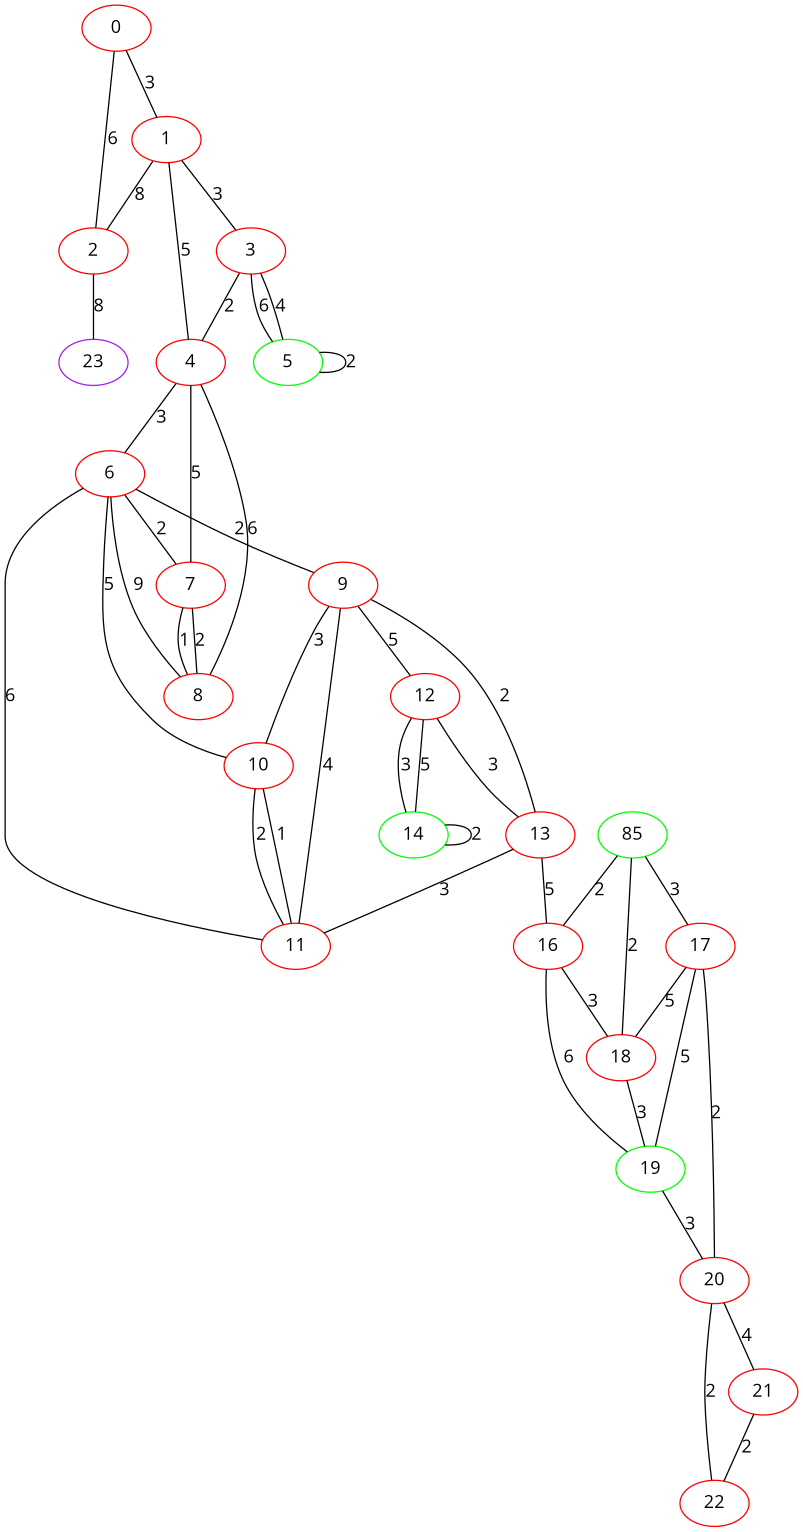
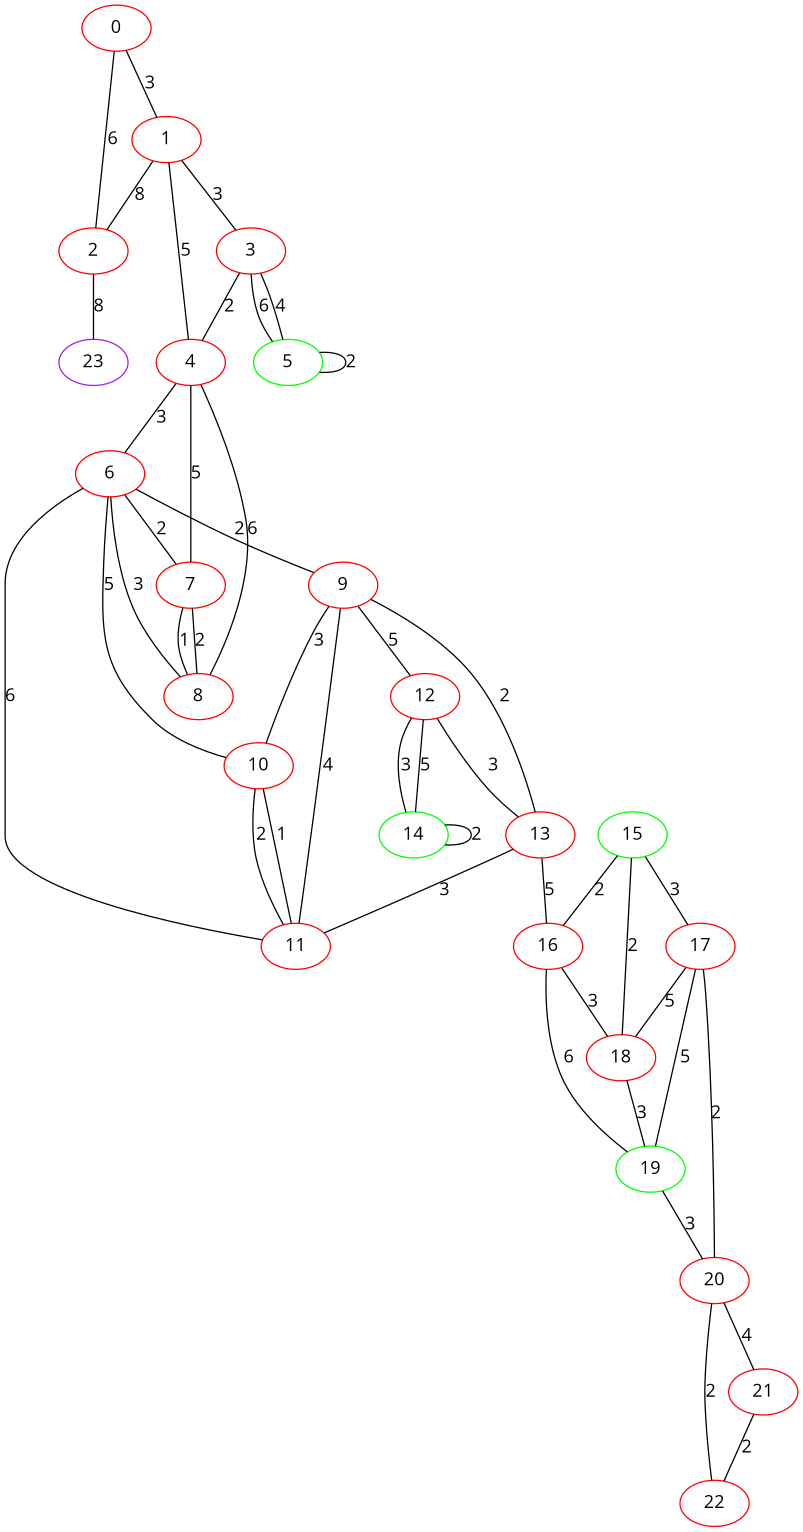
edge "6" -- "8": label "9" -> "3"
node "85": label "85" -> "15"
